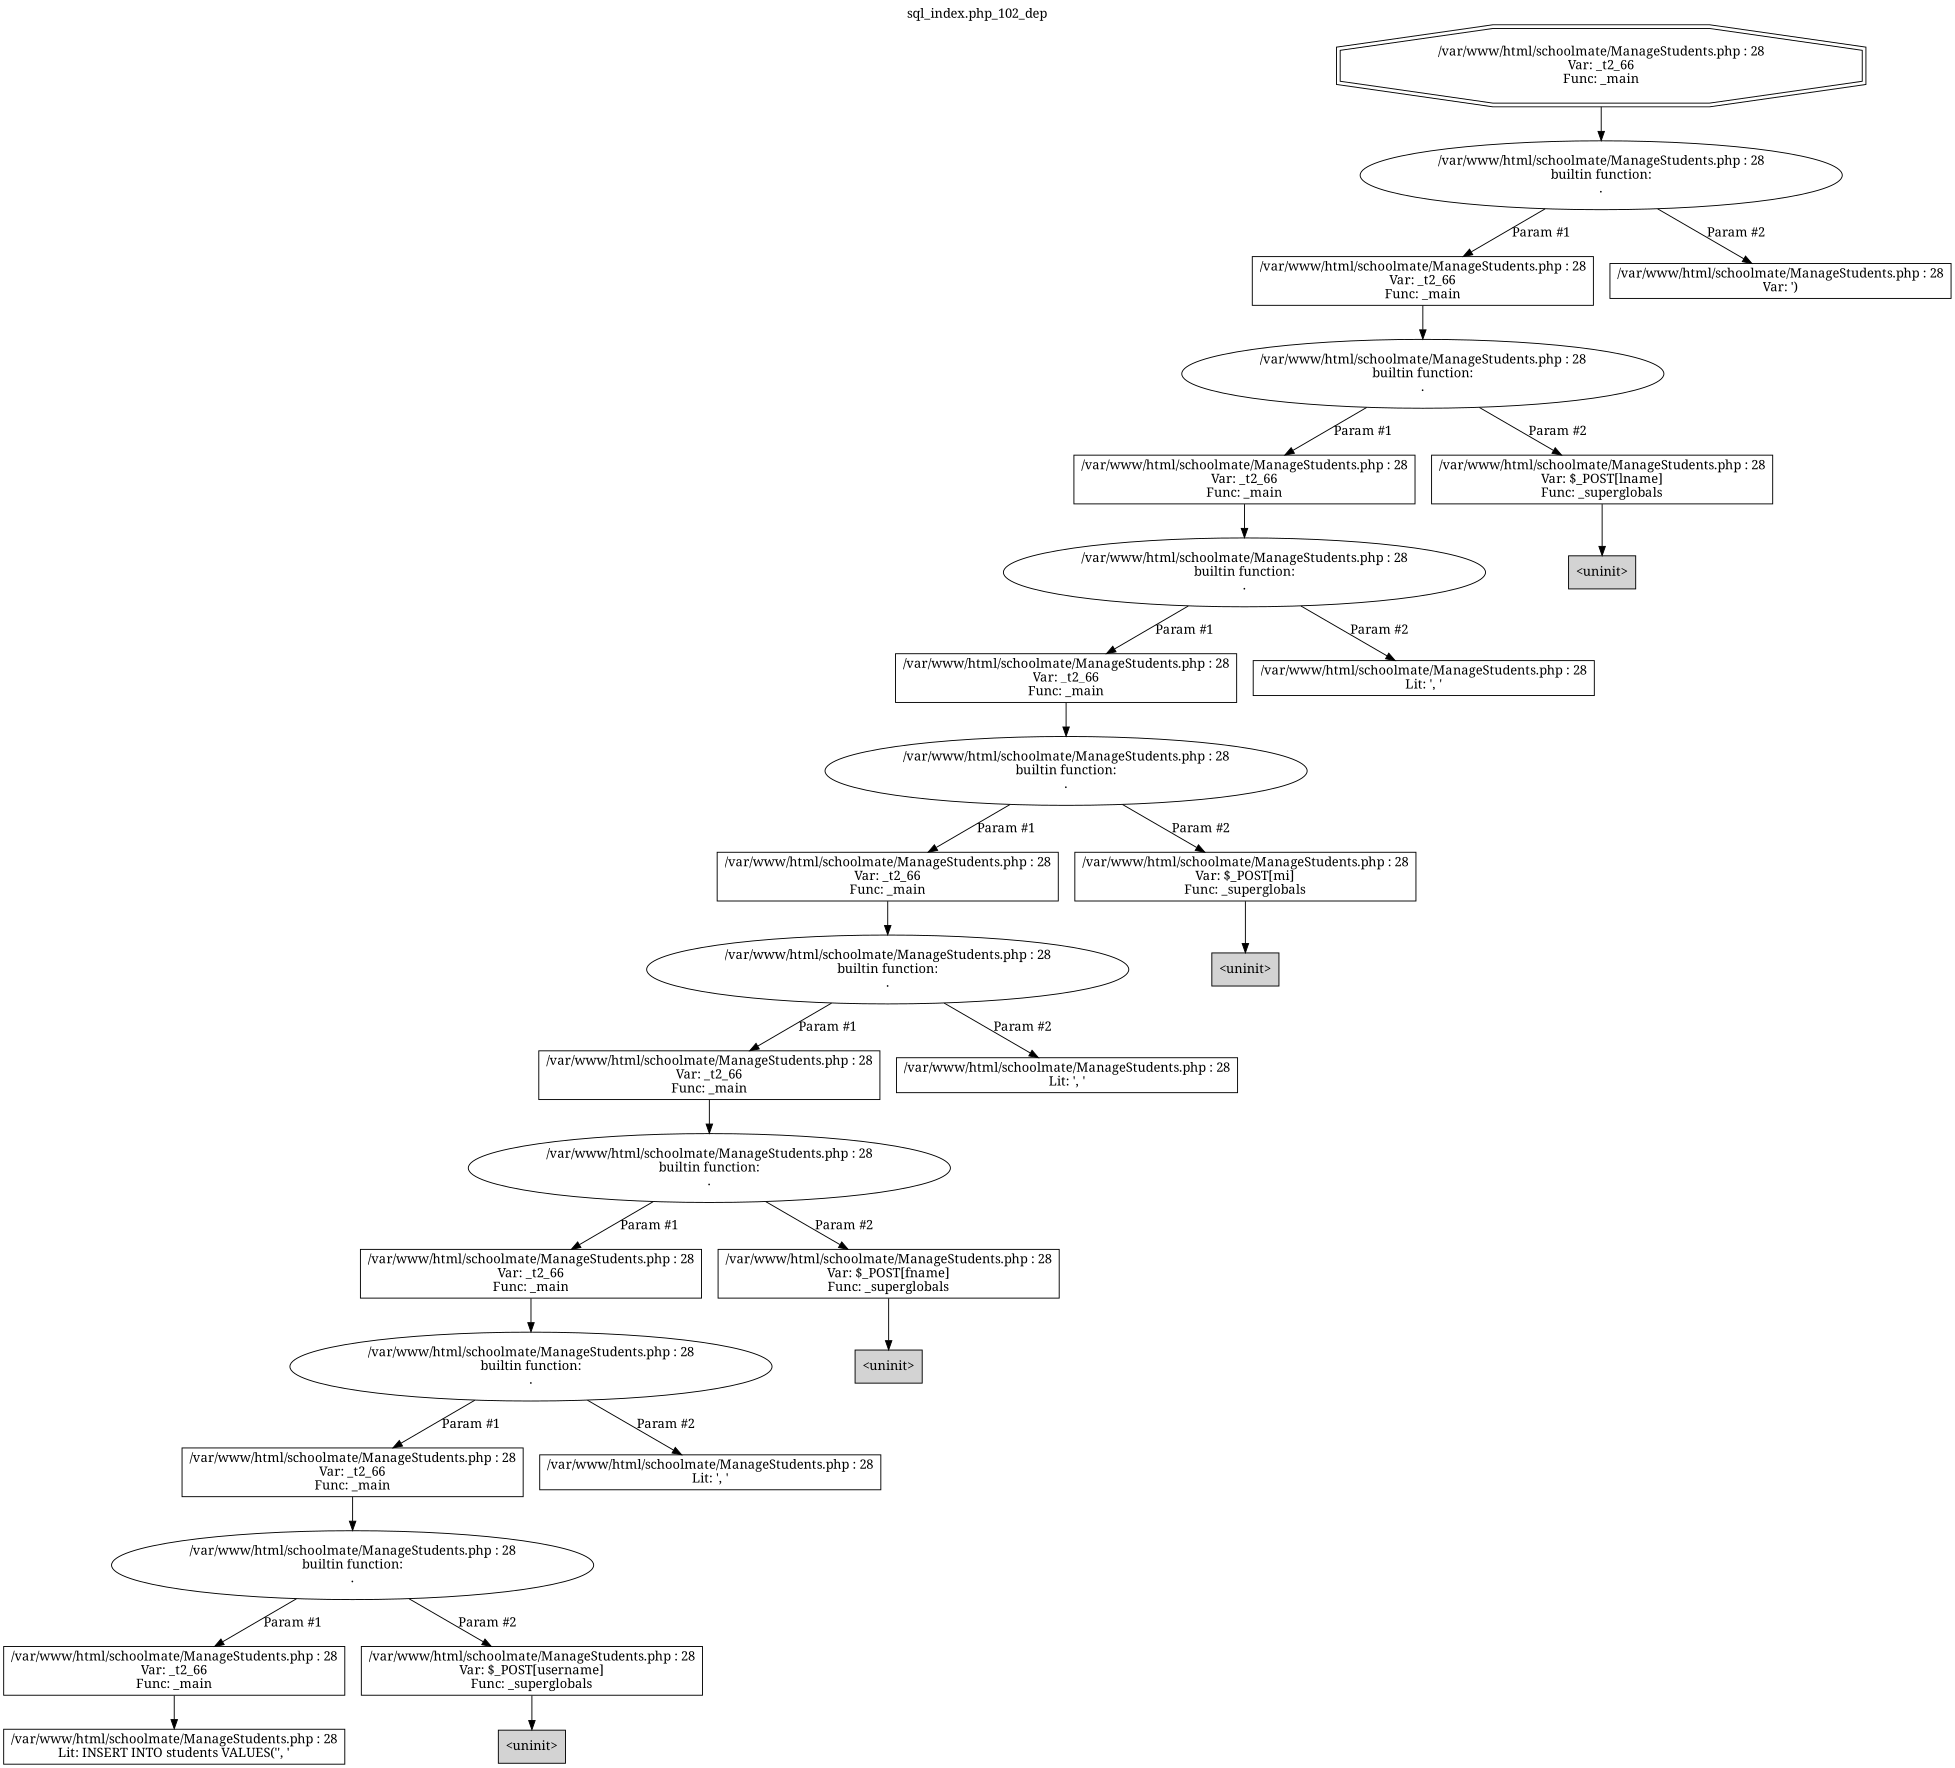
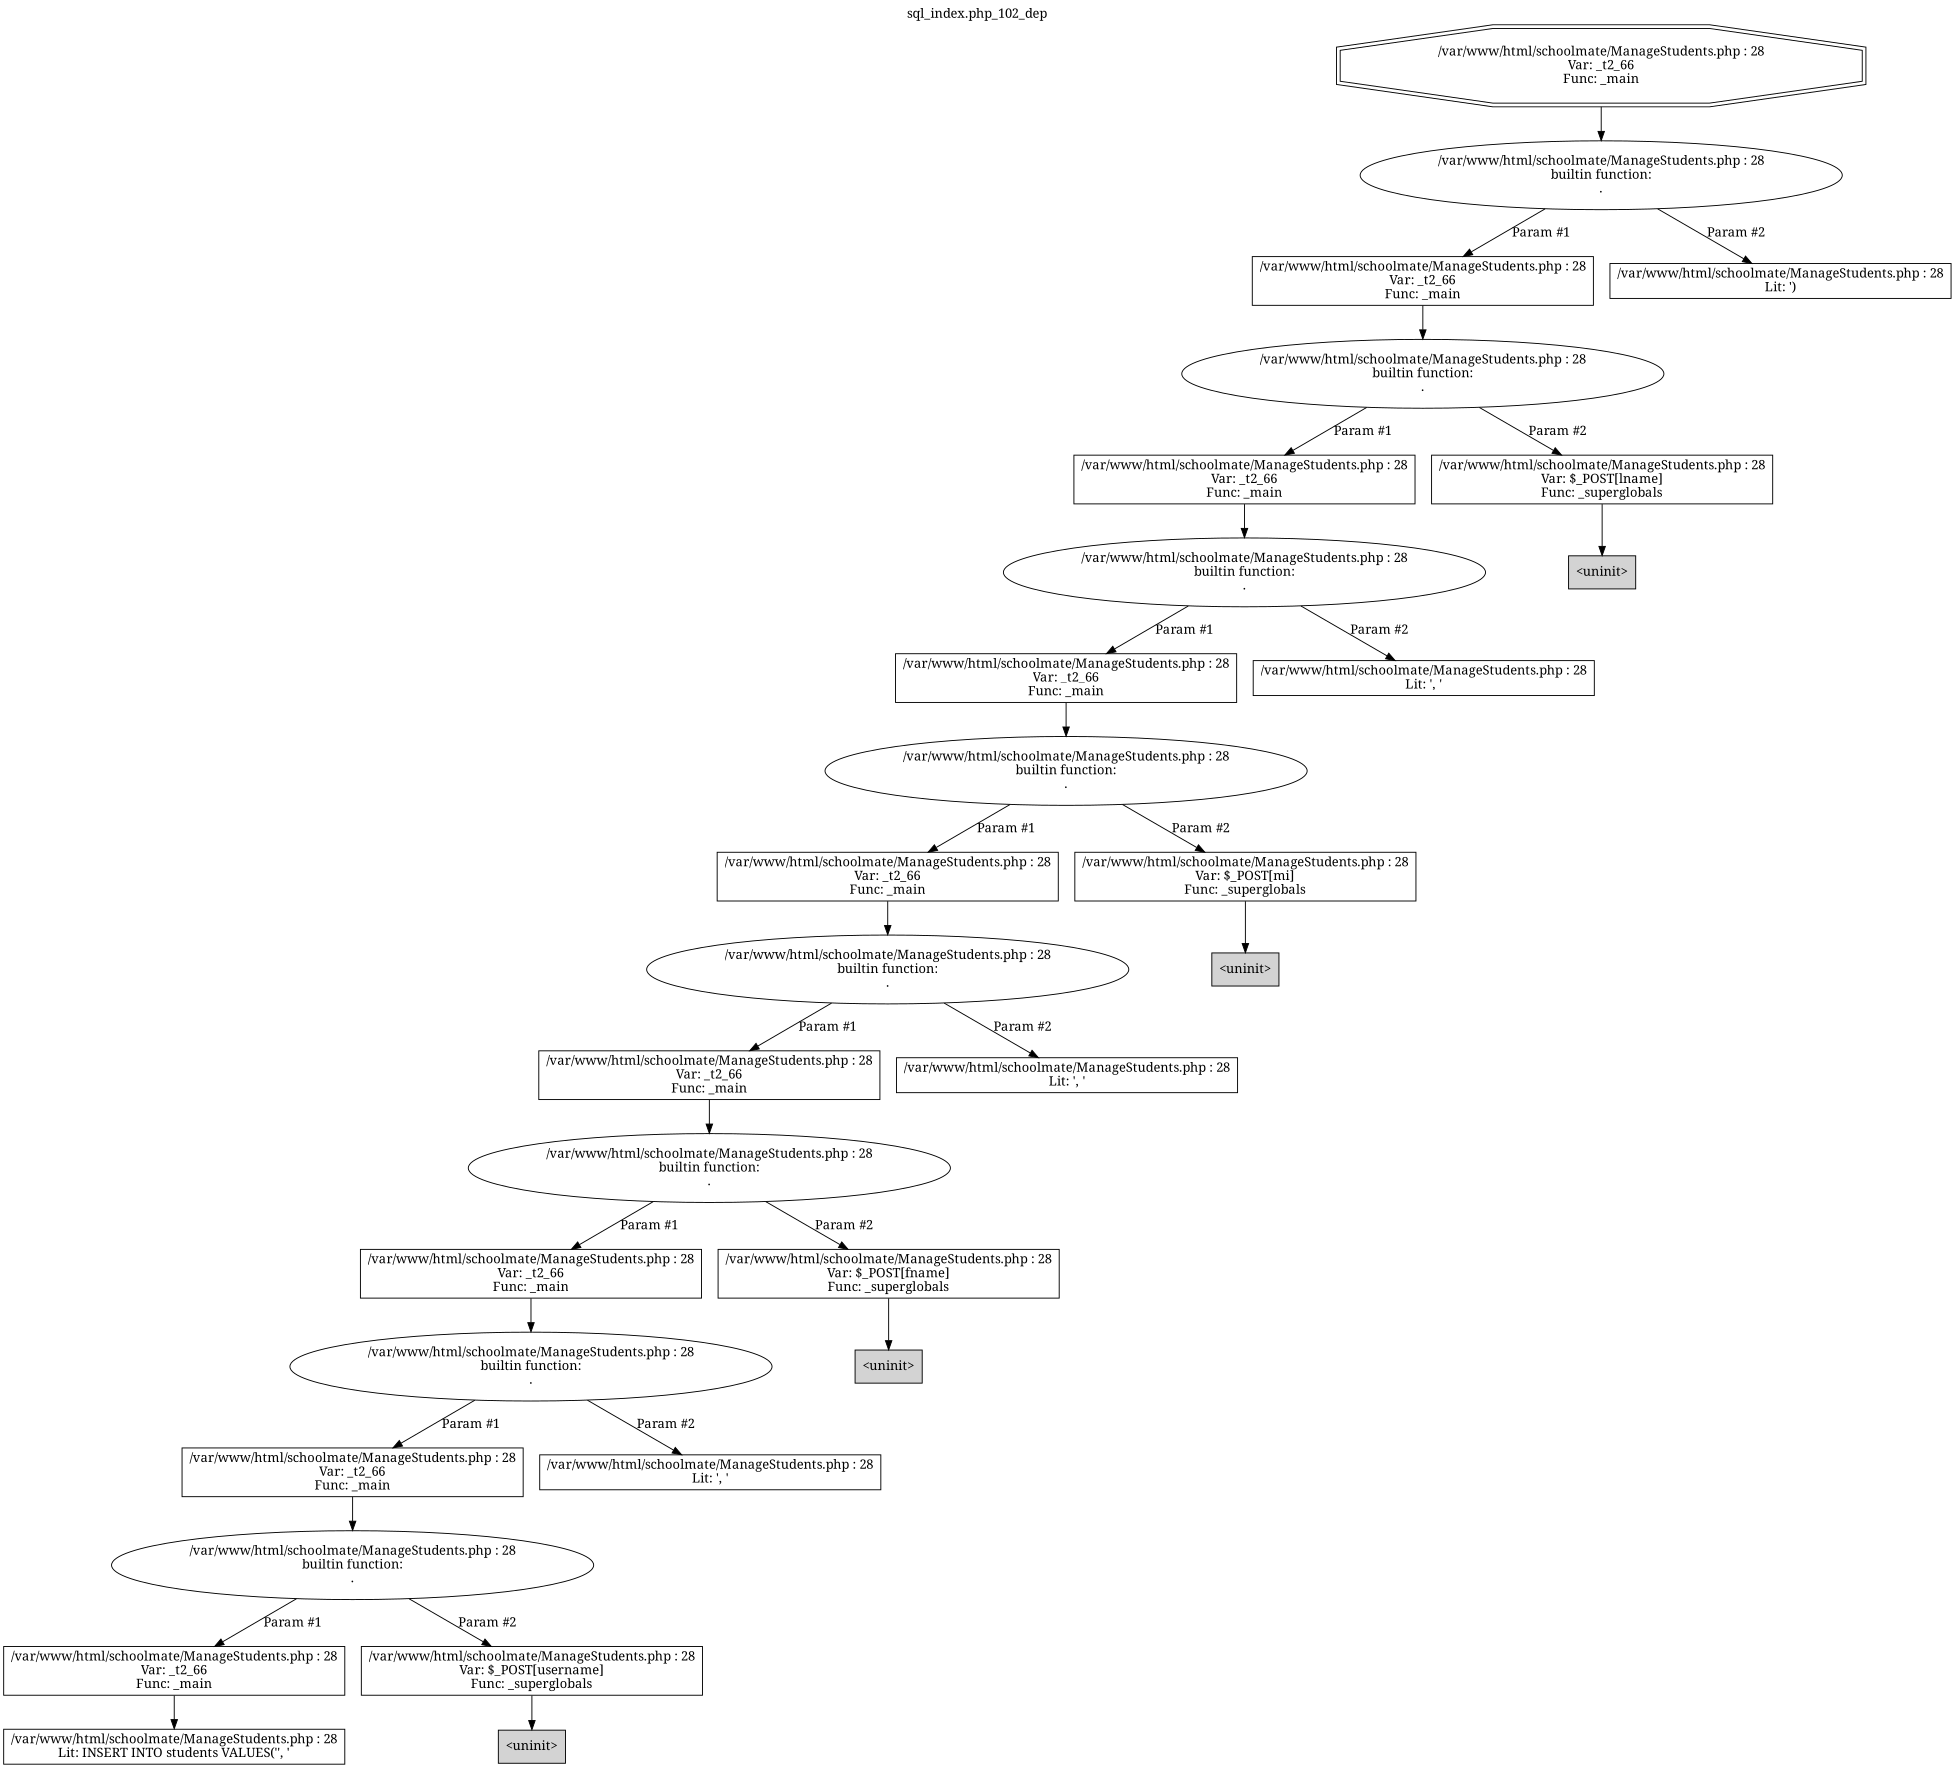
node "/var/www/html/schoolmate/ManageStudents.php : 28 Var: ')": label "/var/www/html/schoolmate/ManageStudents.php : 28 Var: ')" -> "/var/www/html/schoolmate/ManageStudents.php : 28 Lit: ')"
